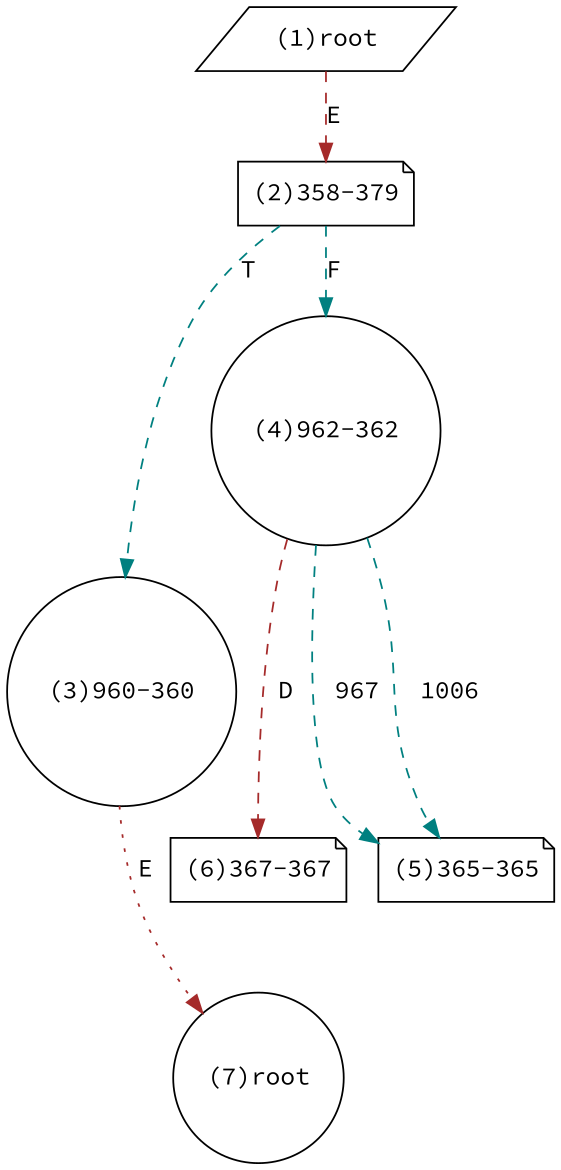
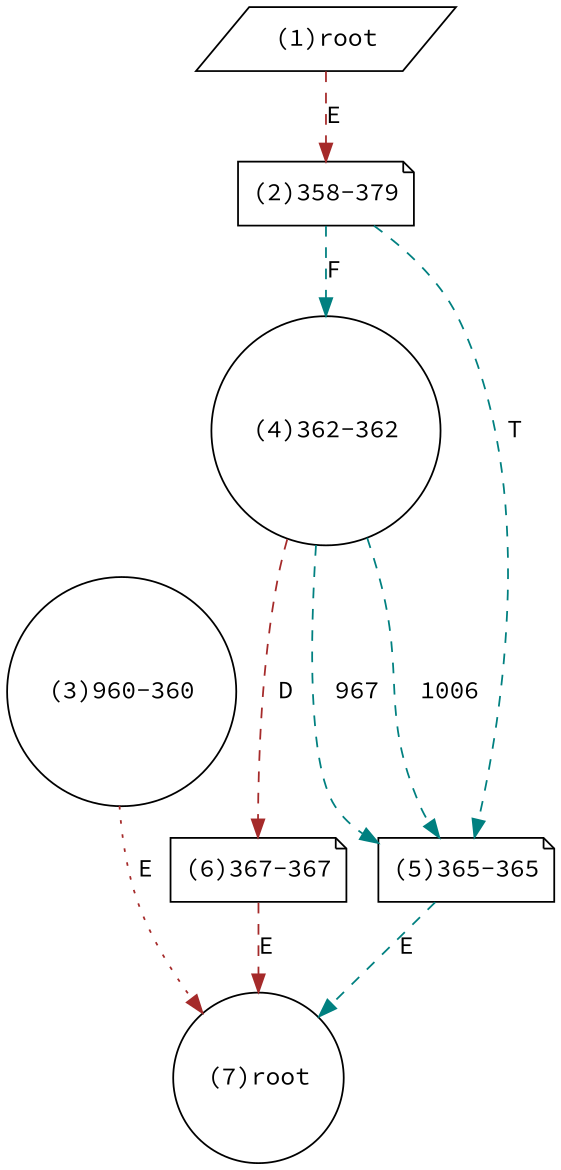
edge "(2)358-379" -> "(3)960-360": now "(2)358-379" -> "(5)365-365"
node "(4)962-362": label "(4)962-362" -> "(4)362-362"
edge "(6)367-367" -> "(7)root": added, label "E"
edge "(5)365-365" -> "(7)root": added, label "E"
